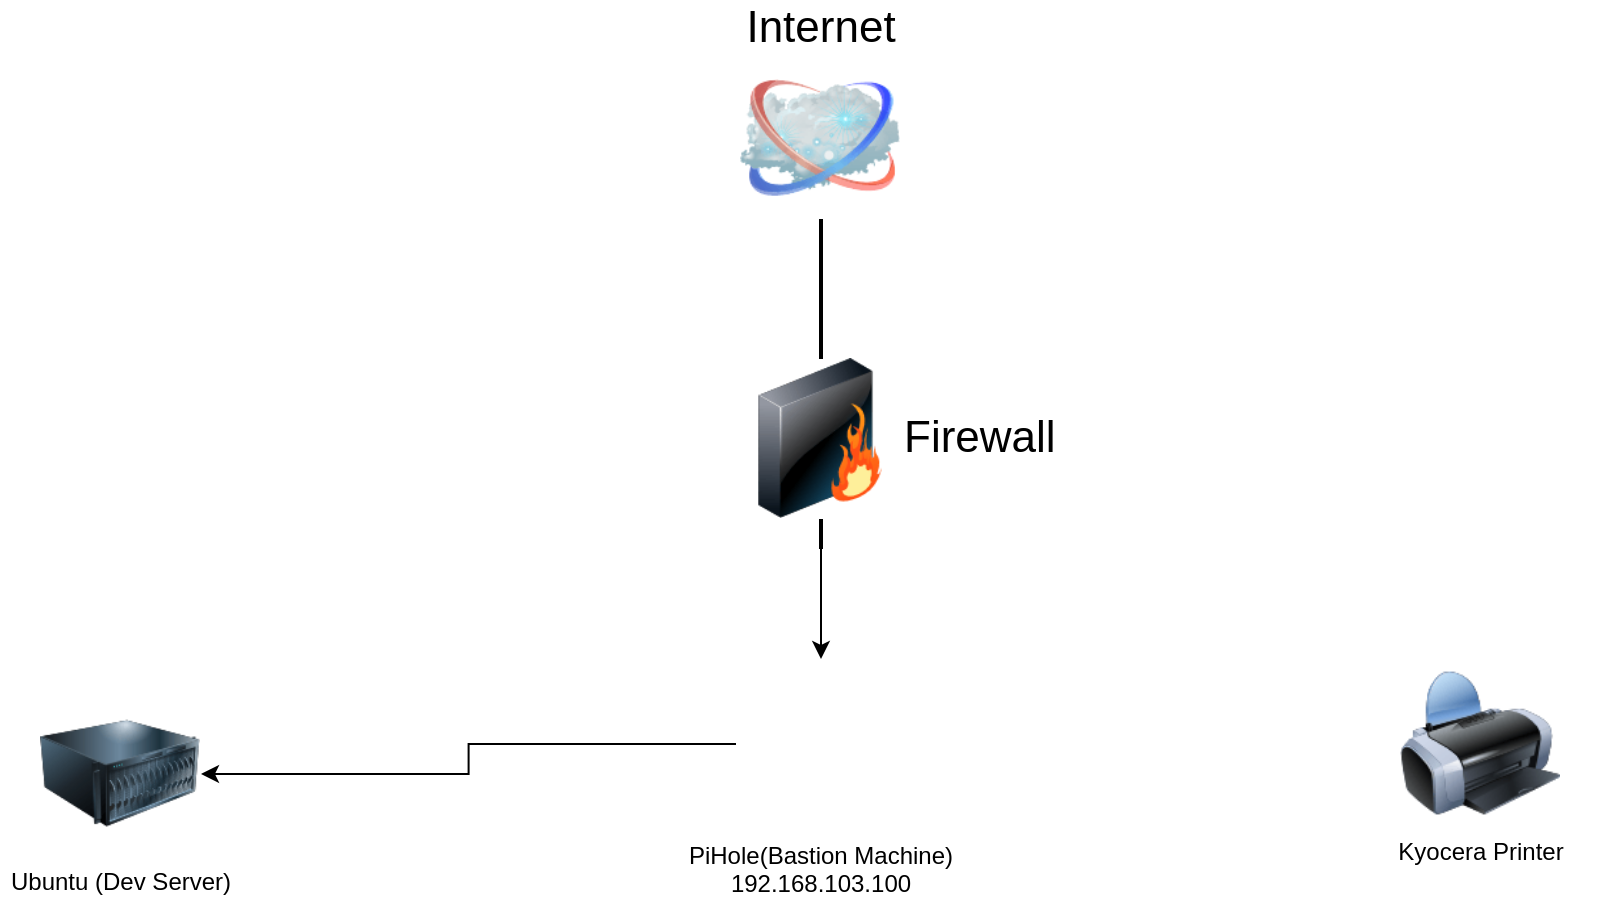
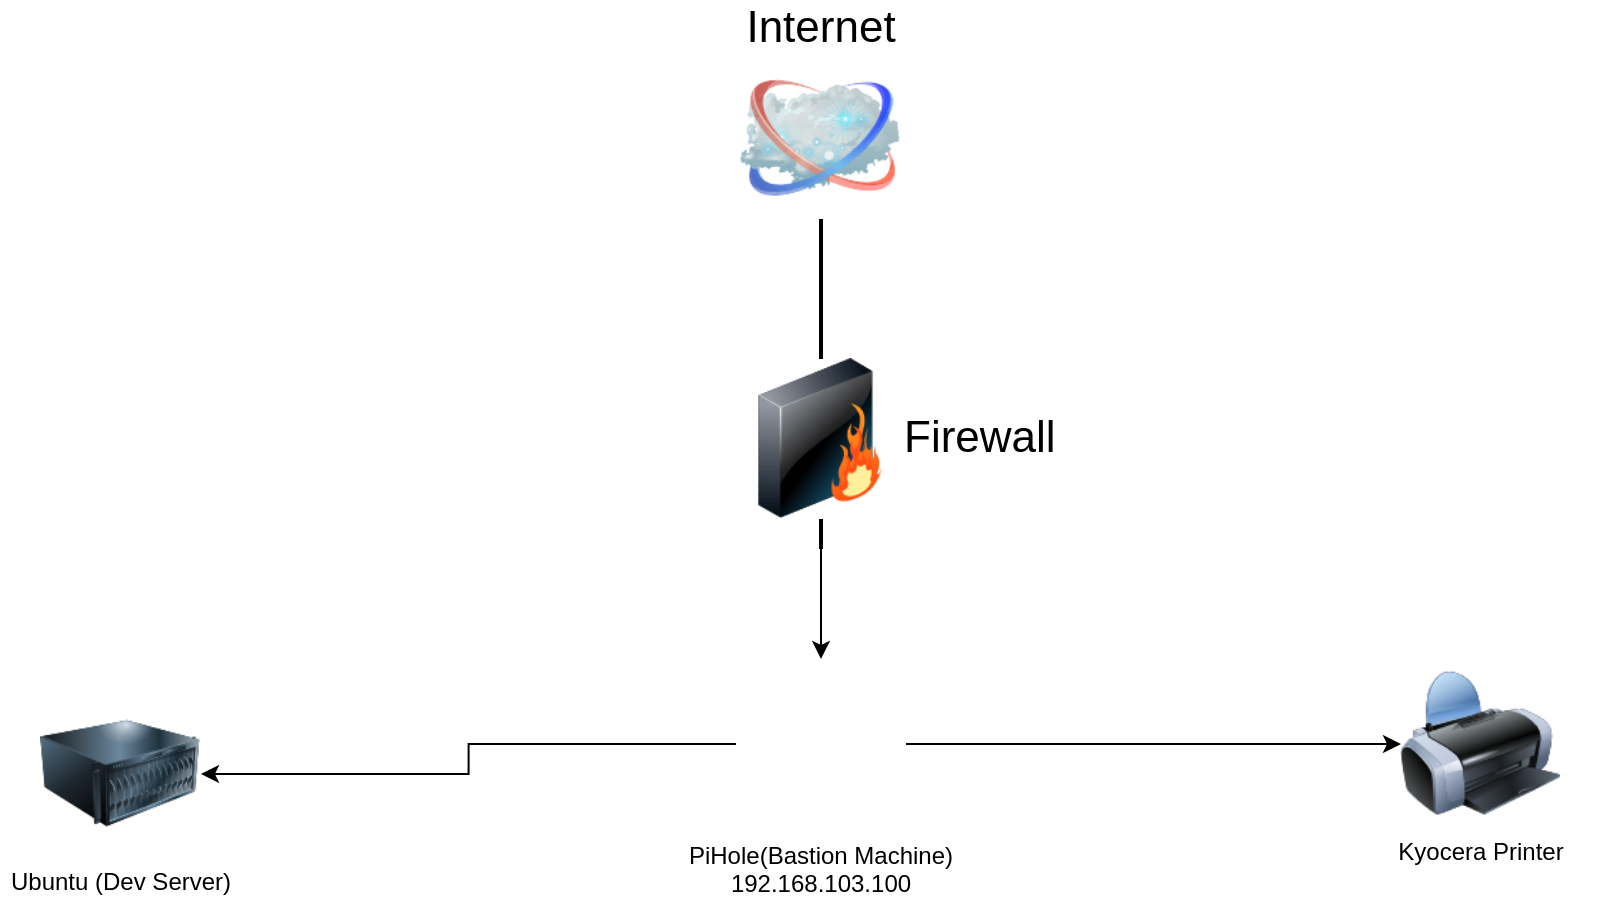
edge "PiHole(Bastion Machine) 192.168.103.100" -> "Kyocera Printer": added
